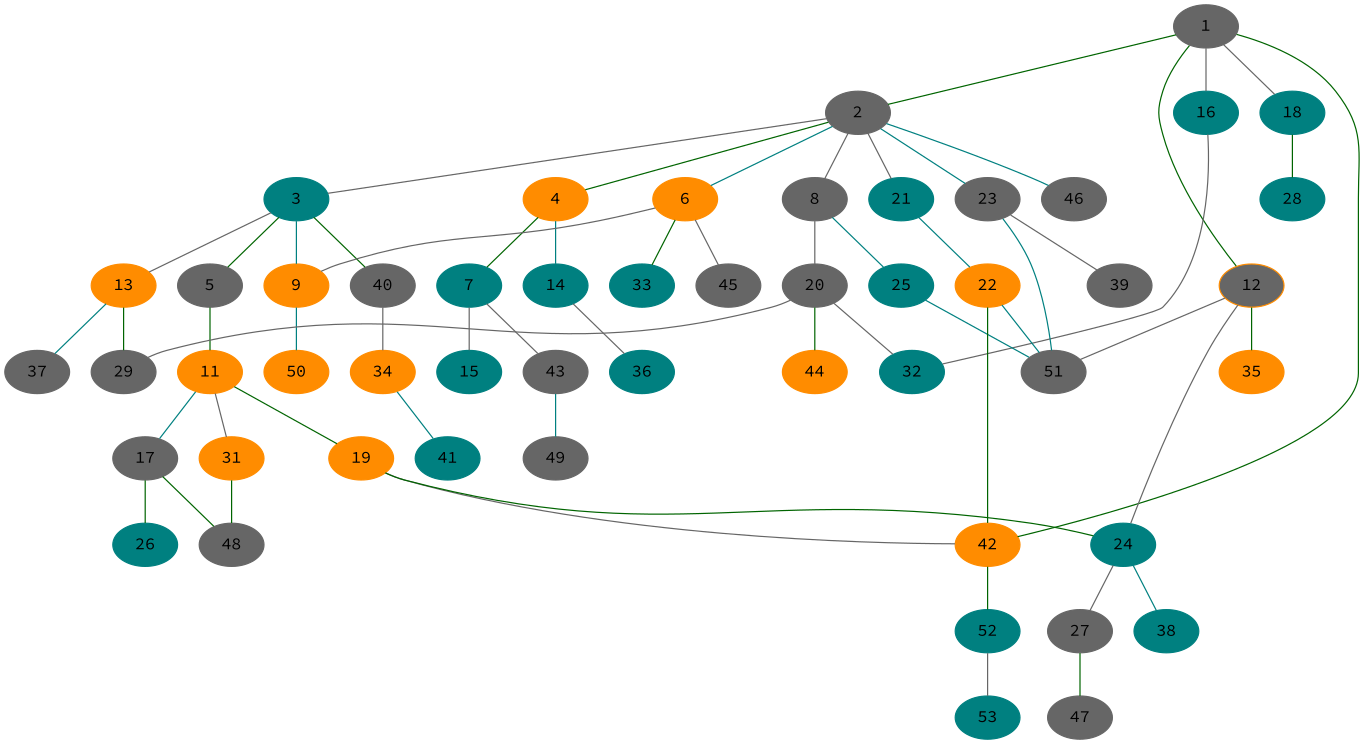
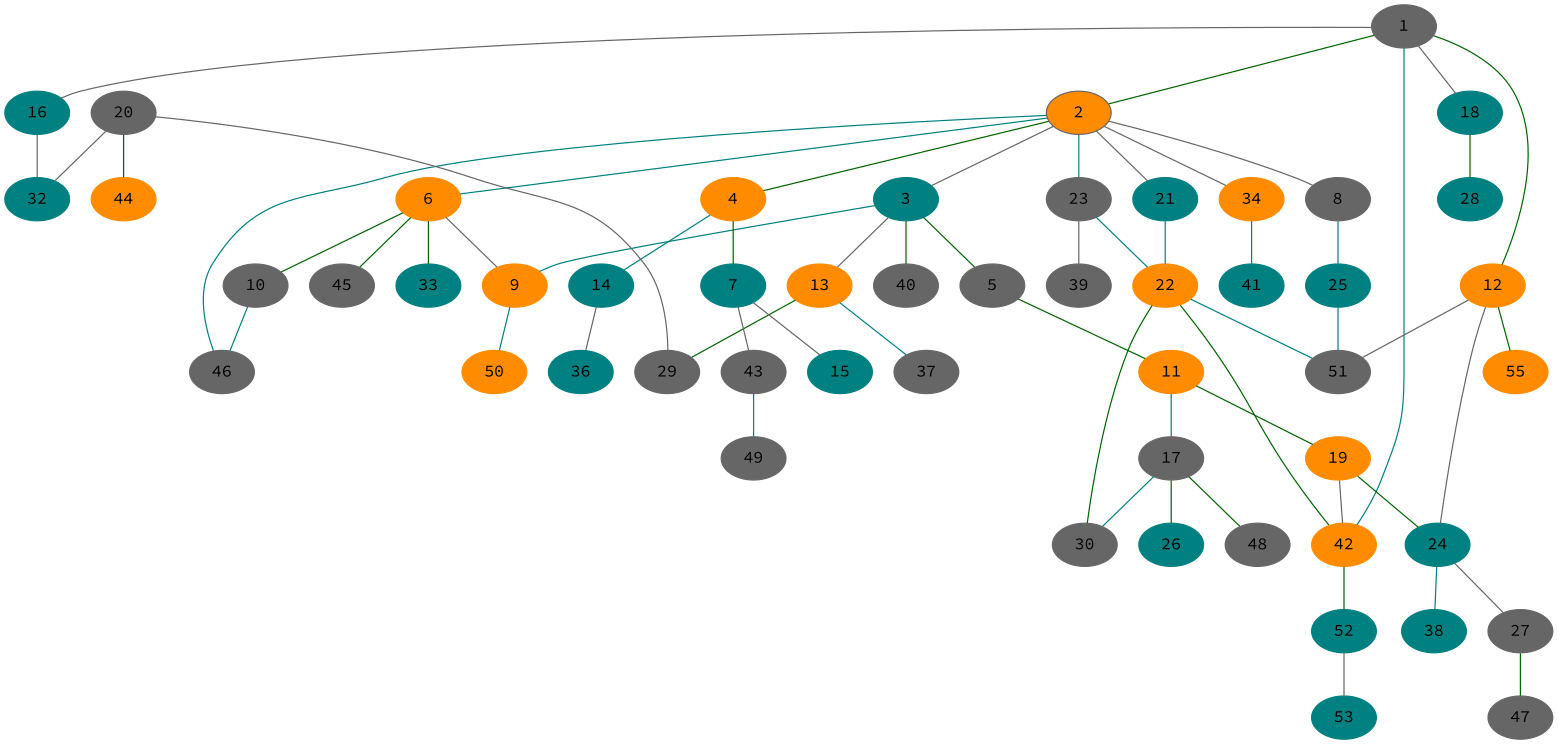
node "2": fillcolor gray40 -> darkorange
edge "6" -- "45": color gray40 -> darkgreen
edge "8" -- "20": removed
edge "23" -- "51": now "23" -- "22"
node "10": added
node "12": fillcolor gray40 -> darkorange
edge "40" -- "34": now "2" -- "34"
edge "1" -- "42": color darkgreen -> teal
node "35": label "35" -> "55"
node "31": removed
node "30": added
